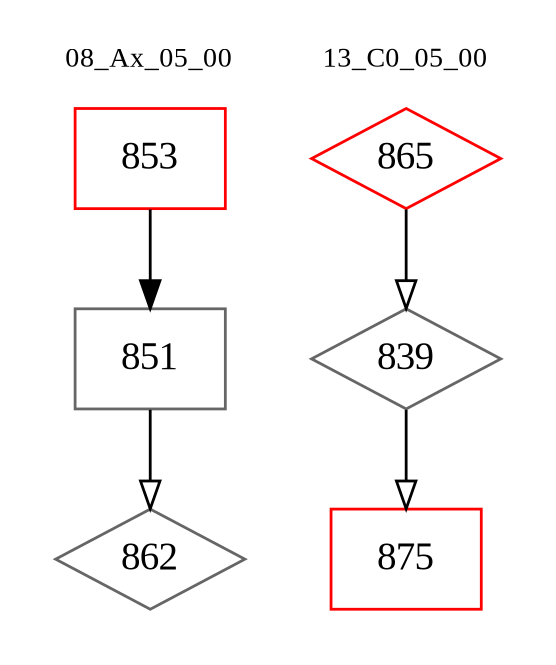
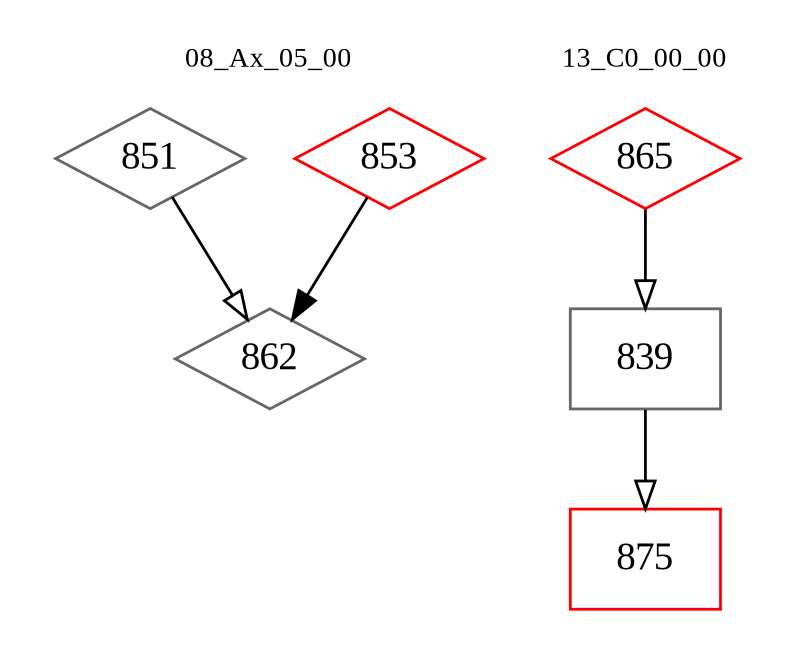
cluster "13_C0_05_00": label "13_C0_05_00" -> "13_C0_00_00"
node "853": shape box -> diamond
edge "853" -> "851": now "853" -> "862"
node "851": shape box -> diamond
node "839": shape diamond -> box
